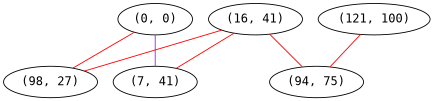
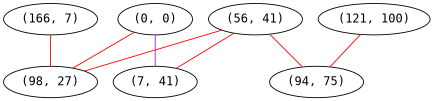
node "(166, 7)": added
node "(16, 41)": label "(16, 41)" -> "(56, 41)"
